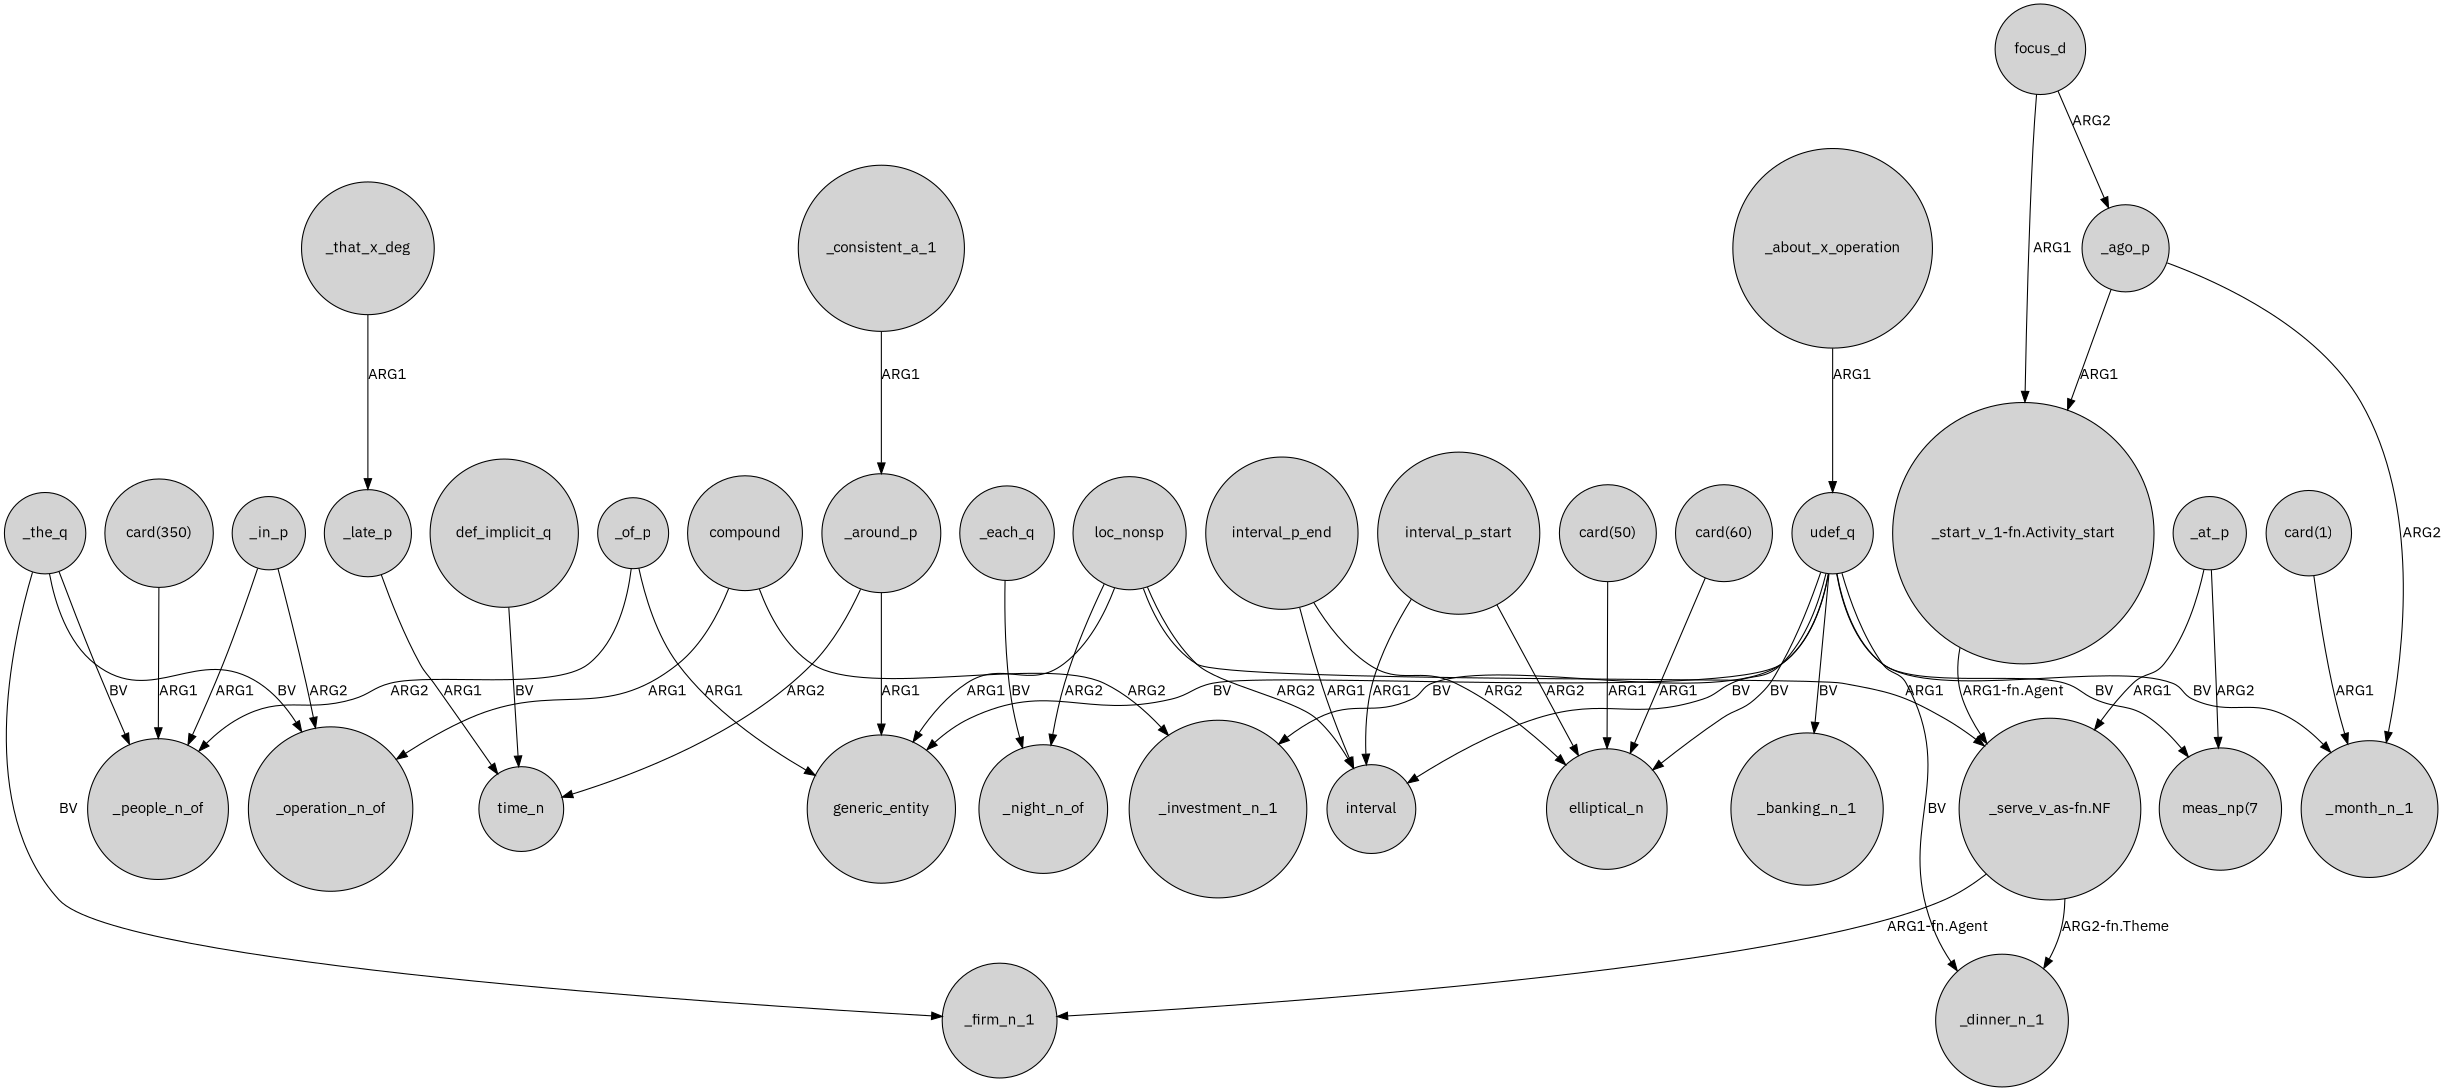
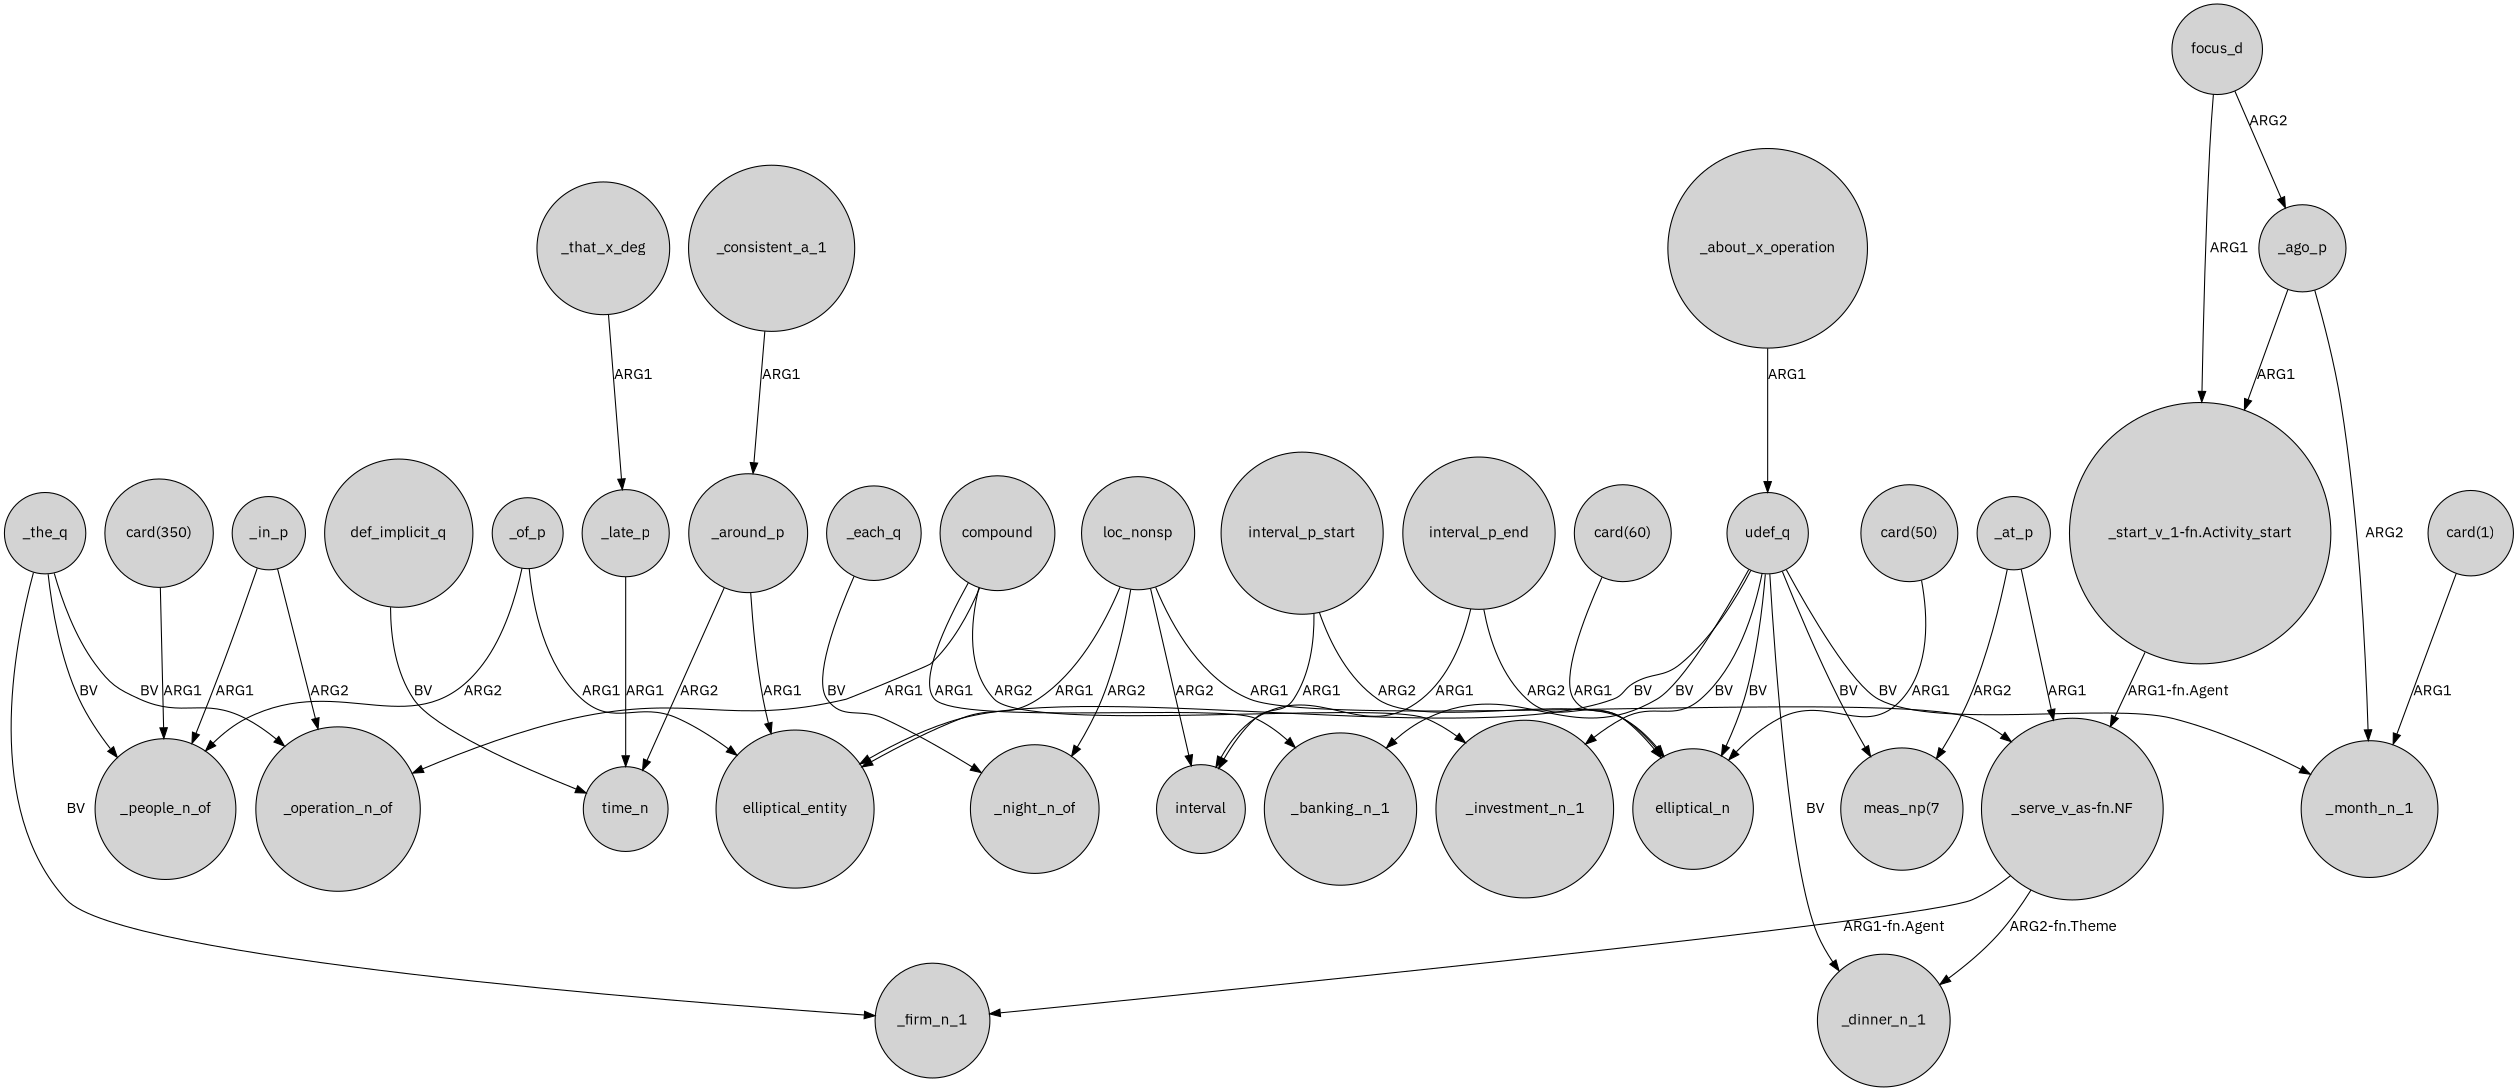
edge "compound" -> "_banking_n_1": added, label "ARG1"
edge "udef_q" -> "interval": removed, label "BV"
node "generic_entity": label "generic_entity" -> "elliptical_entity"
